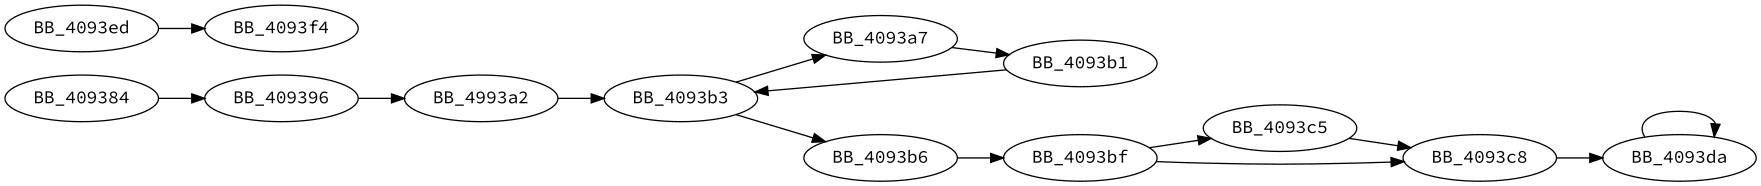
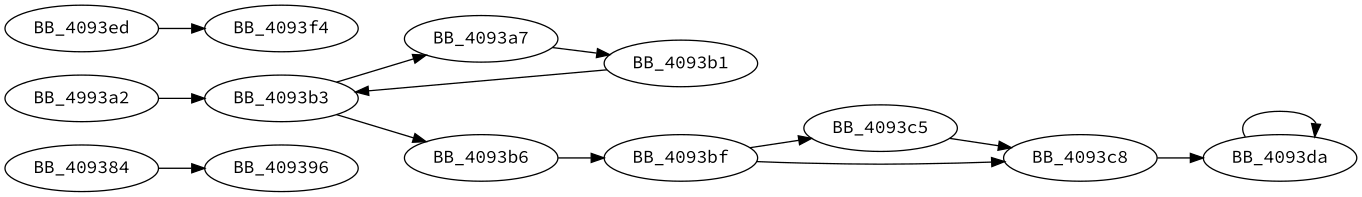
edge "BB_409396" -> "BB_4993a2": removed
